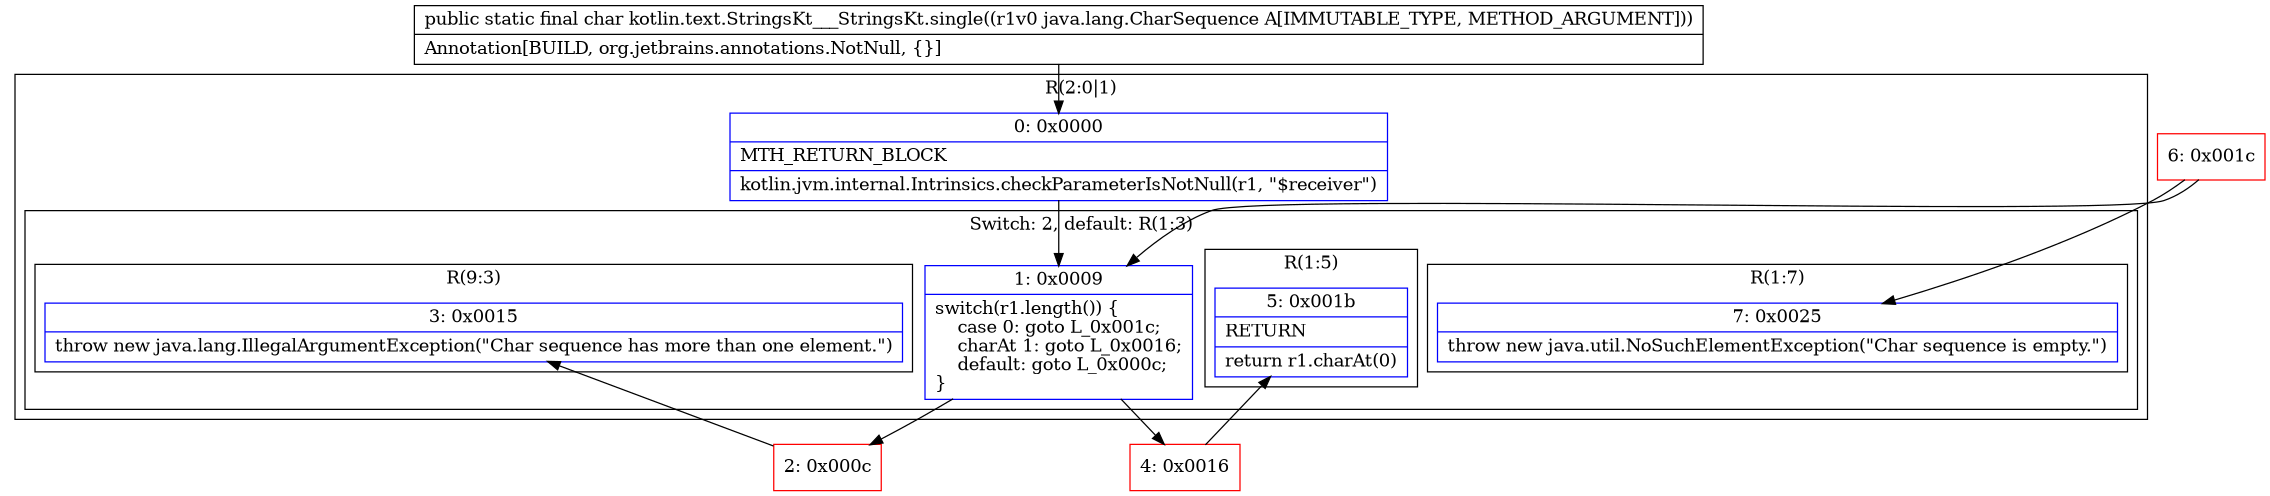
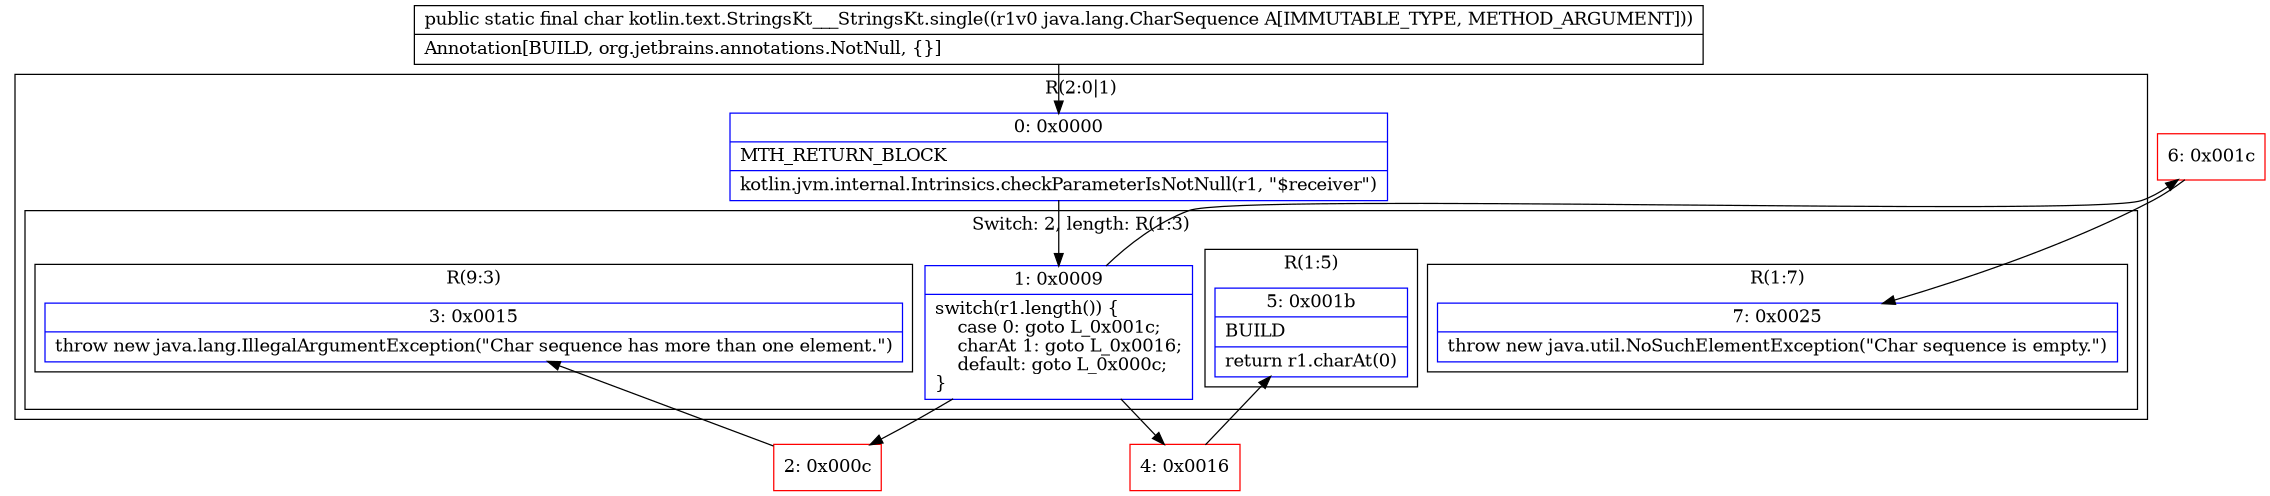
edge "6: 0x001c" -> "1: 0x0009": reversed
cluster "Switch: 2, default: R(1:3)": label "Switch: 2, default: R(1:3)" -> "Switch: 2, length: R(1:3)"
node "5: 0x001b": text "RETURN" -> "BUILD"
